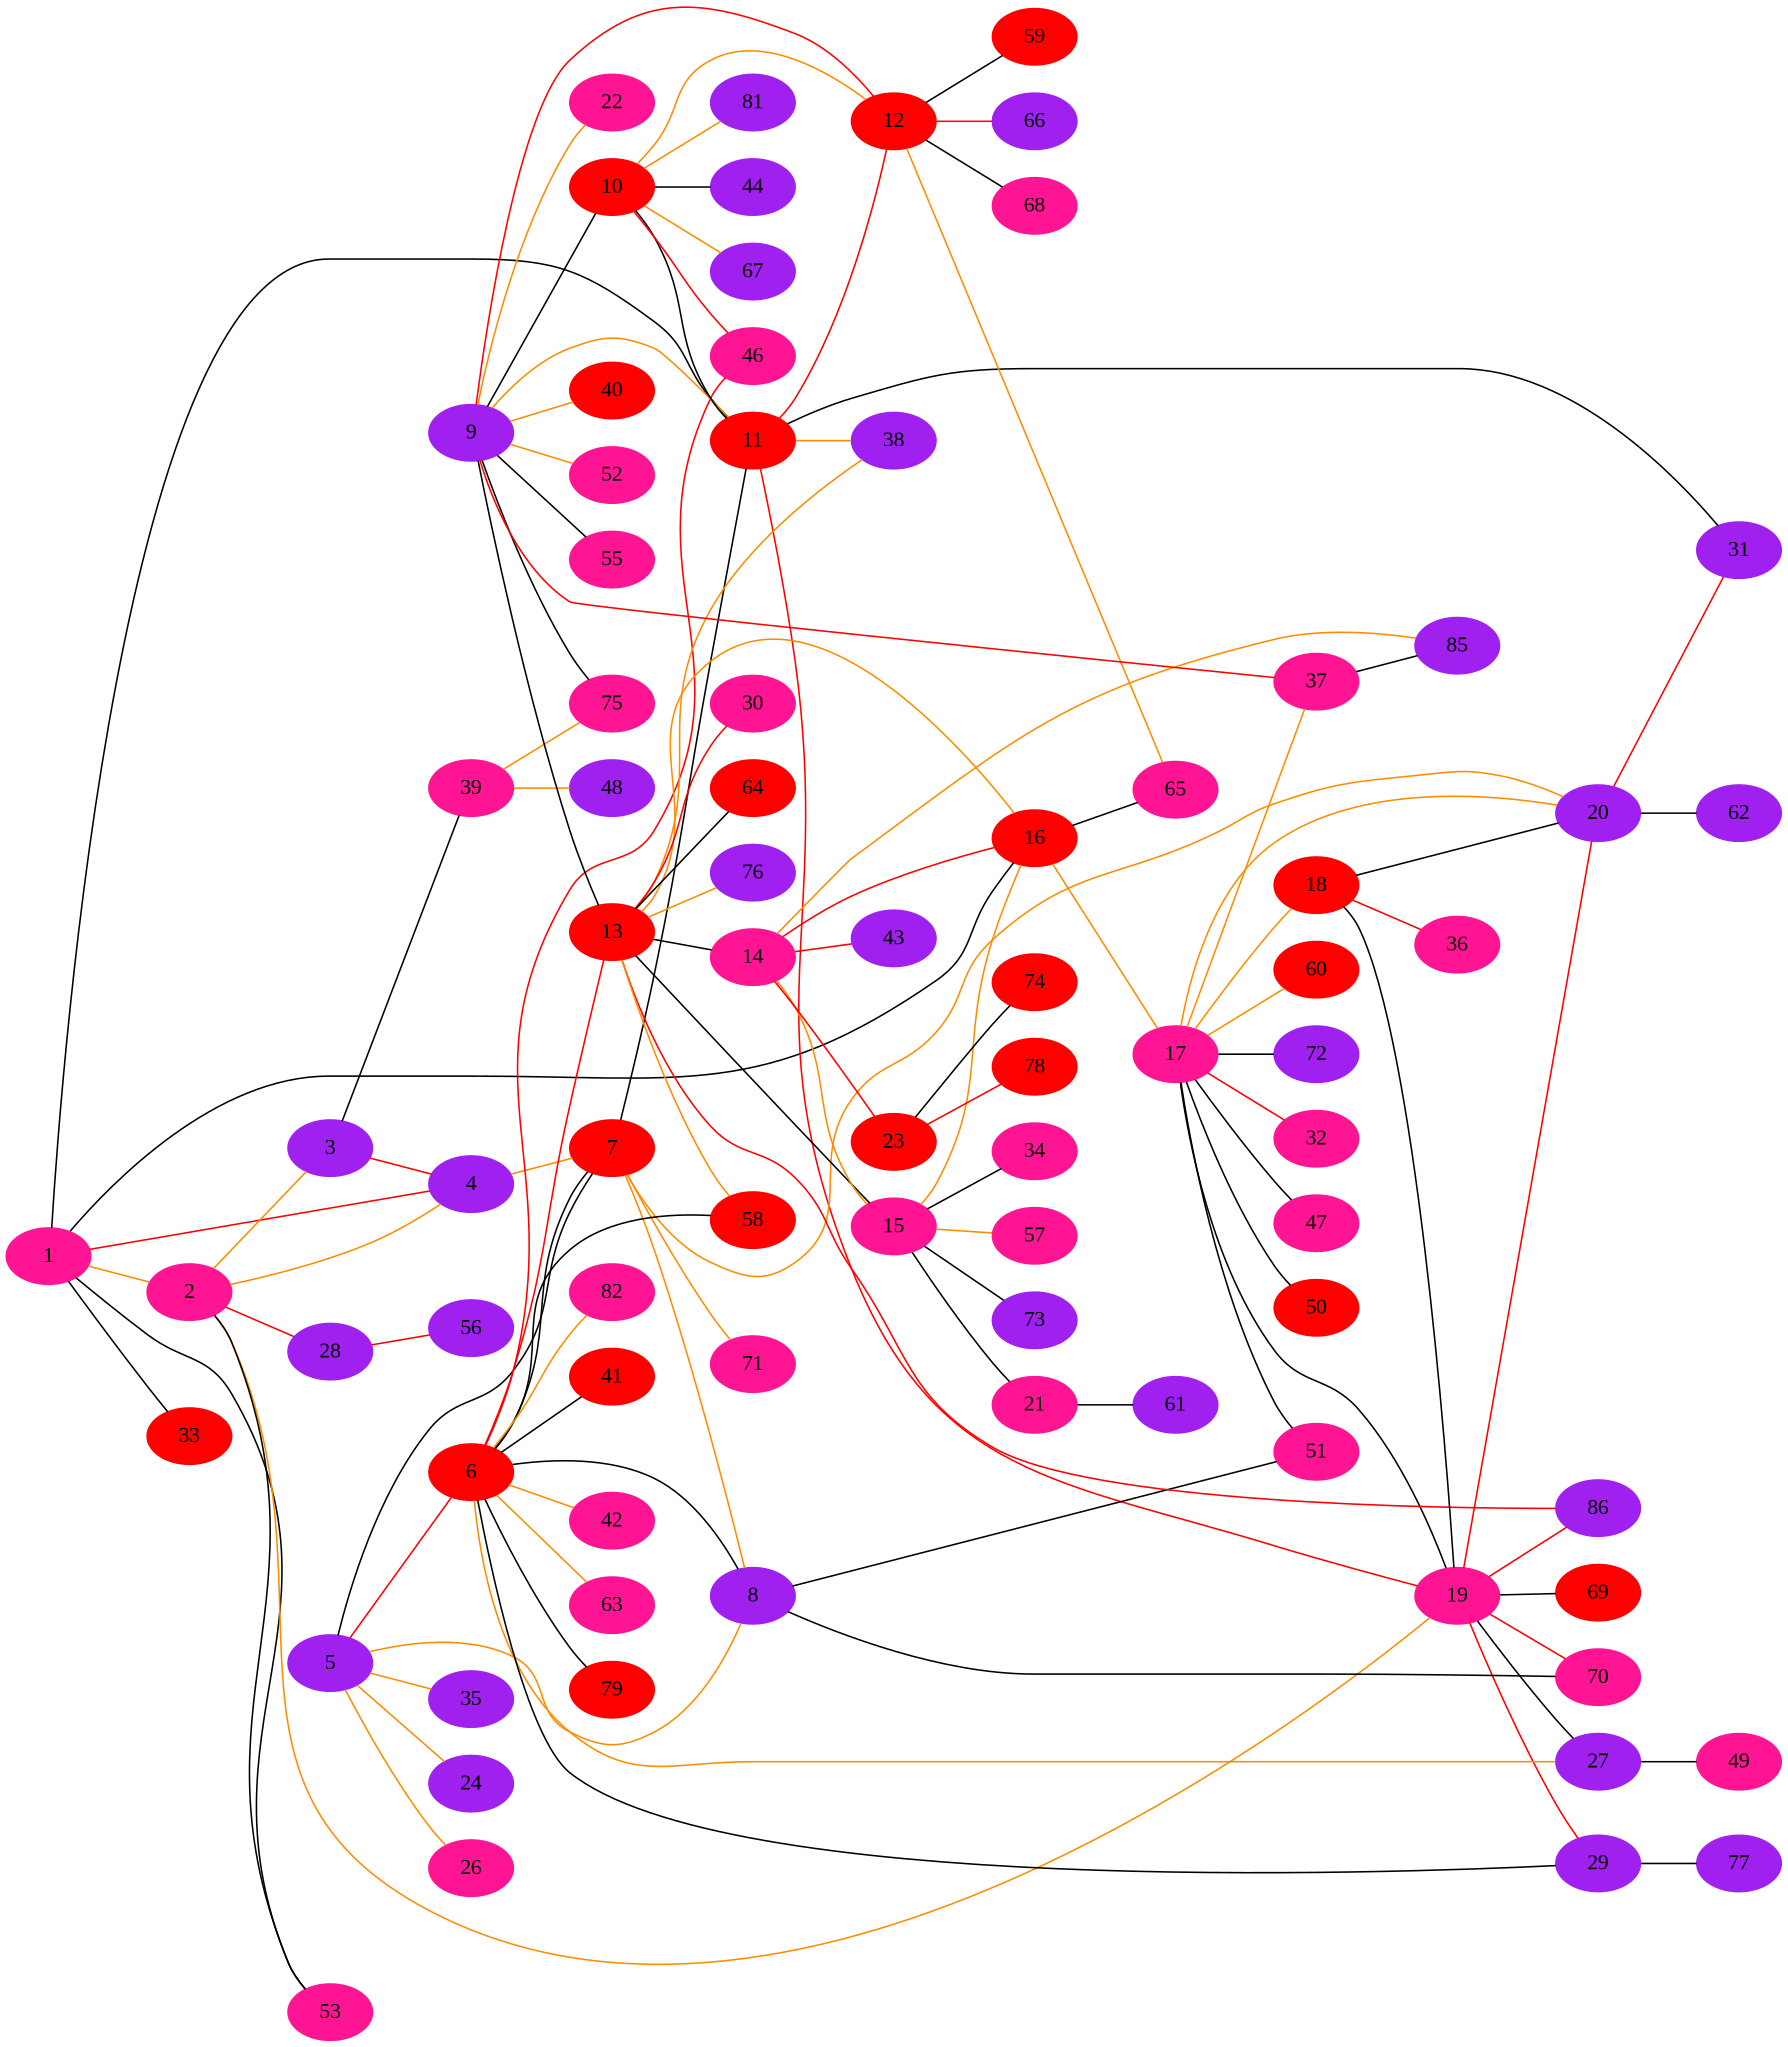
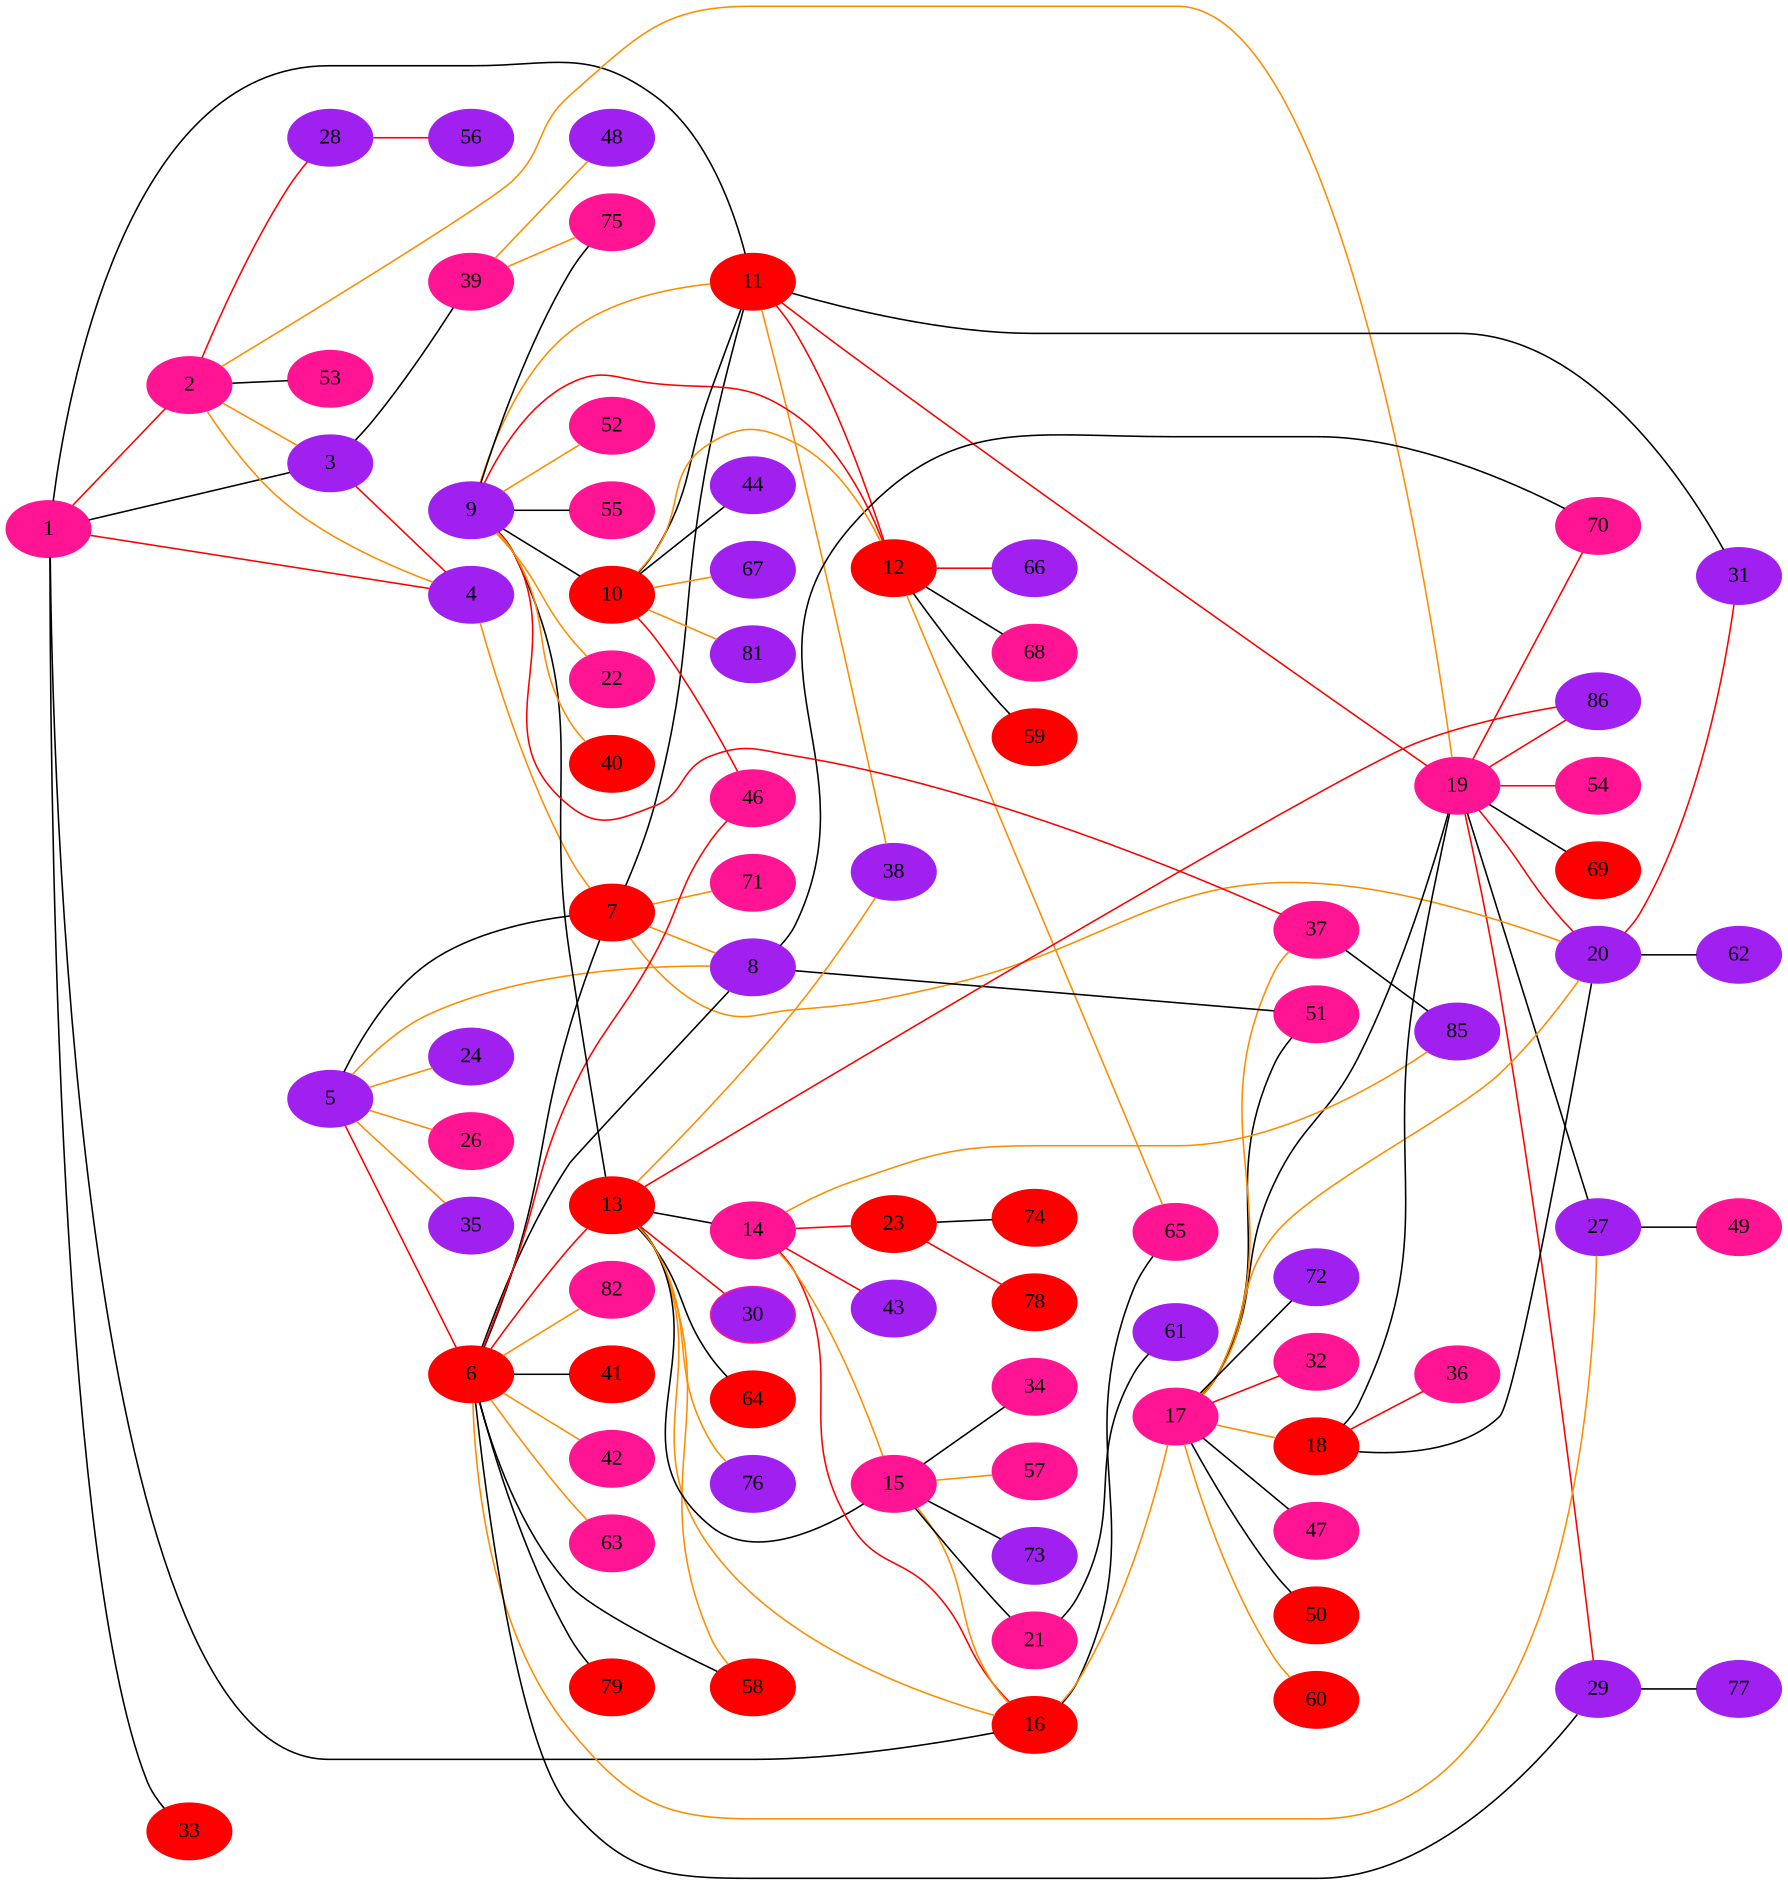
node "30": fillcolor deeppink -> purple
node "54": added
edge "1" -- "2": color darkorange -> red
edge "1" -- "53": now "1" -- "3"
